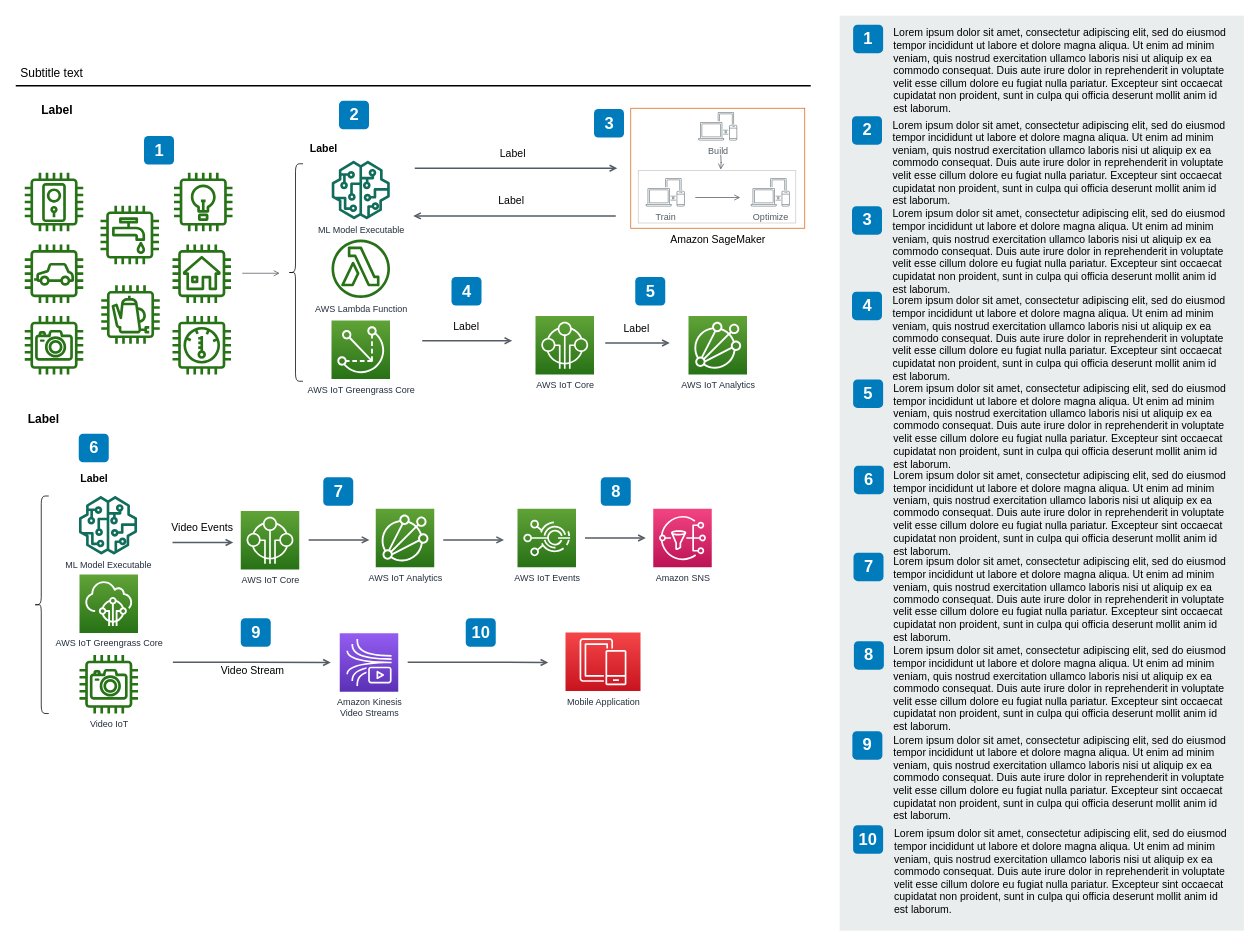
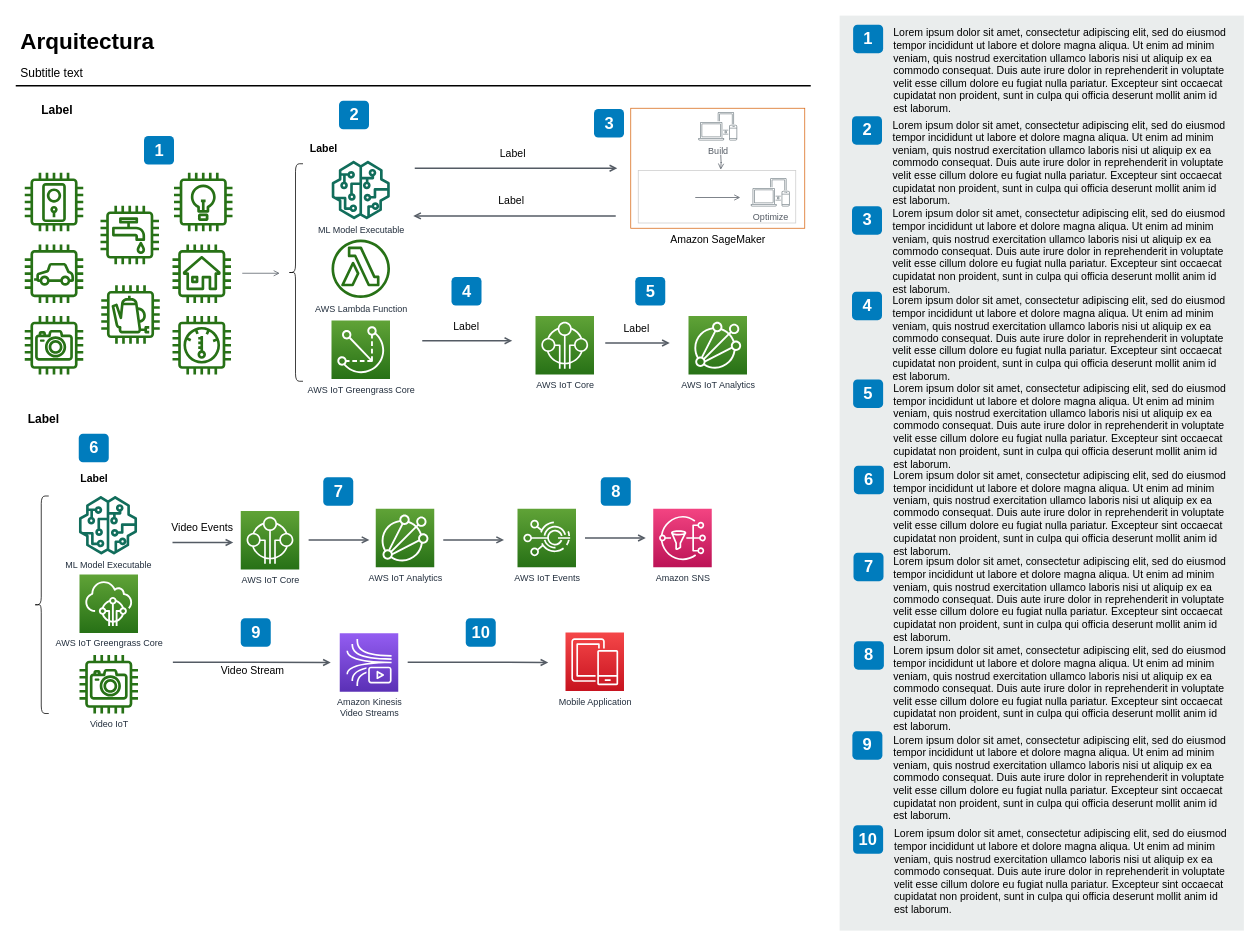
node "Arquitectura": added
node "Train": removed
node "Mobile Application": size 75x59 -> 59x59
